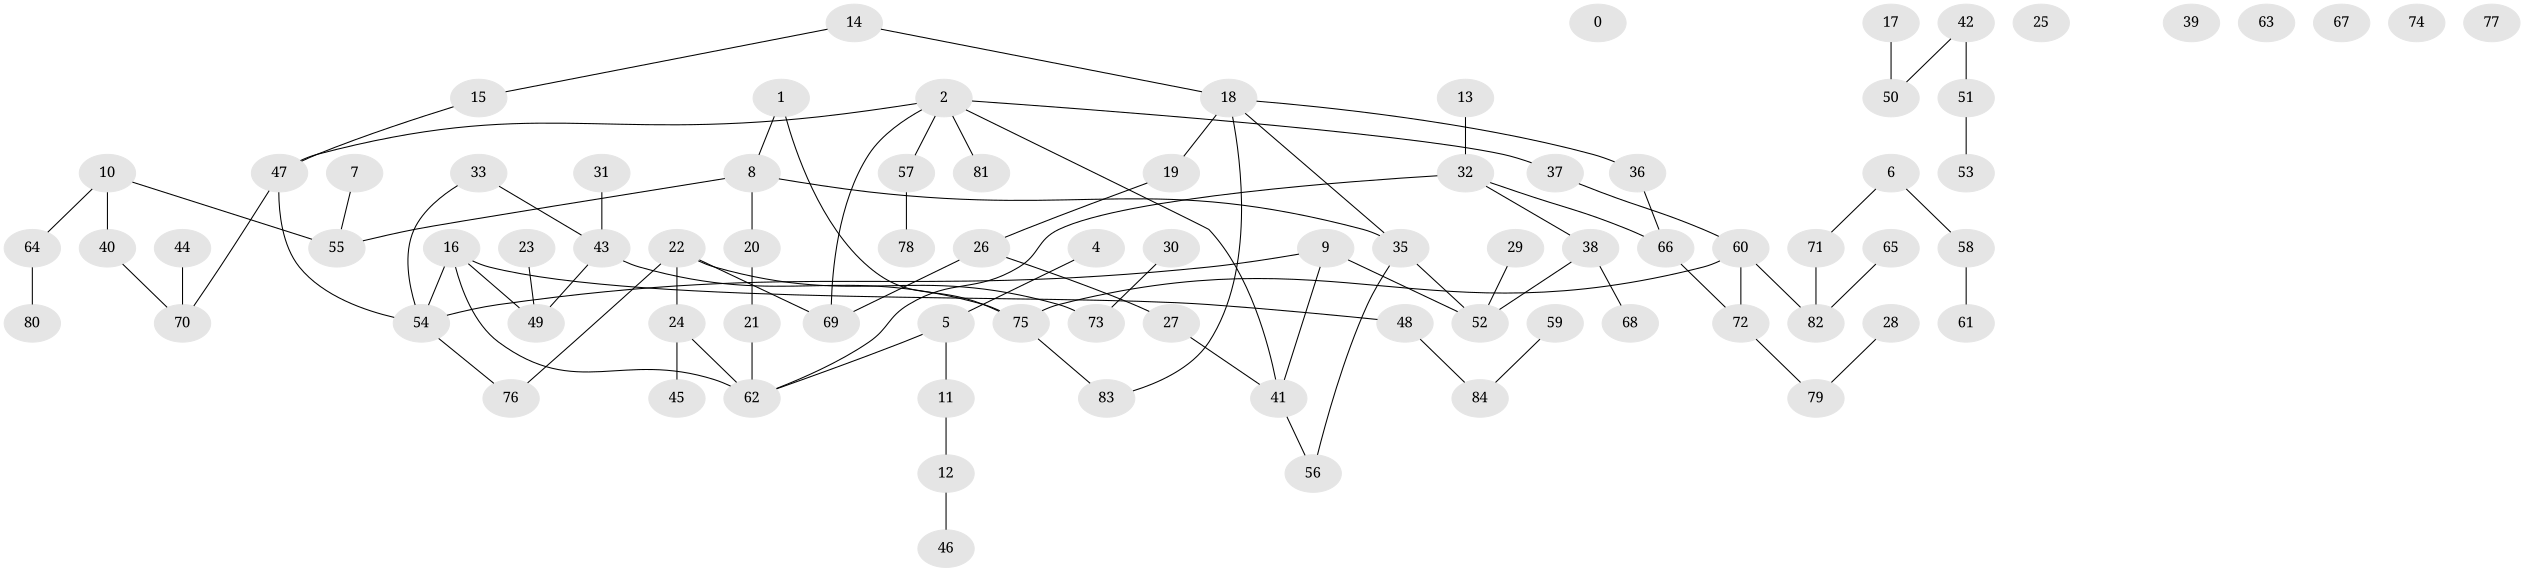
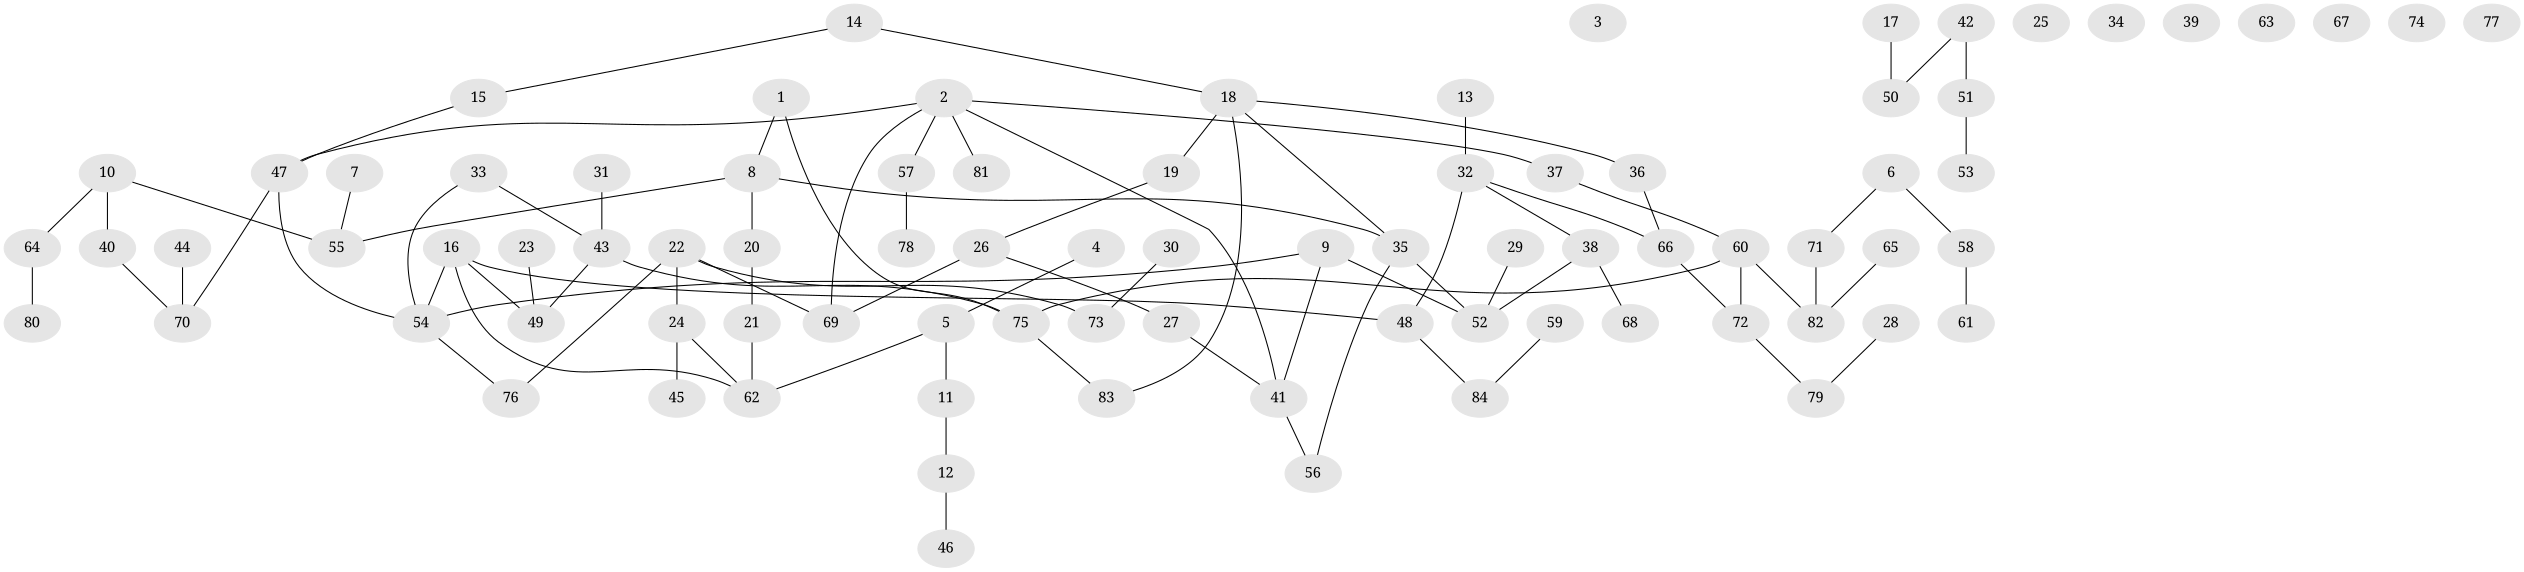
node "0": label "0" -> "3"
node "34": added
edge "32" -- "62": now "32" -- "48"
